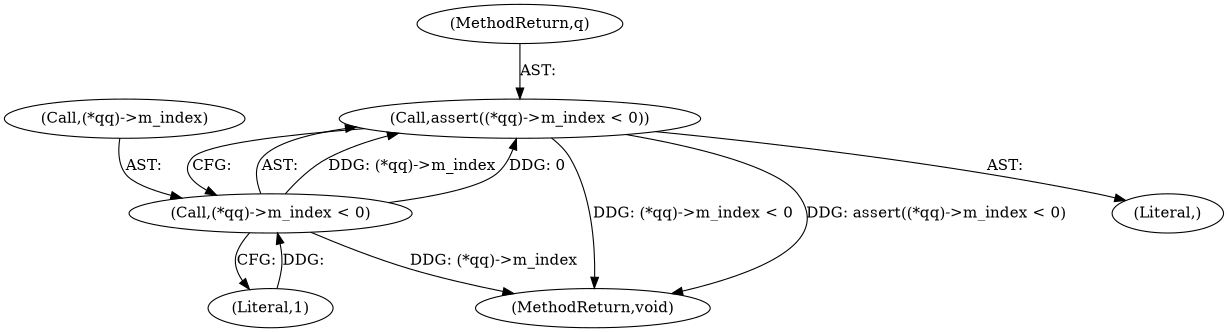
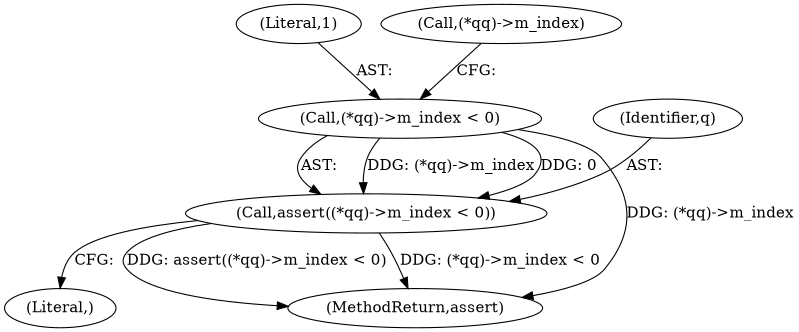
node "(MethodReturn,q)": label "(MethodReturn,q)" -> "(Identifier,q)"
edge "(Call,assert((*qq)->m_index < 0))" -> "(Call,(*qq)->m_index < 0)": removed, label "CFG:"
edge "(Call,(*qq)->m_index)" -> "(Call,(*qq)->m_index < 0)": label "AST: " -> "CFG: "
edge "(Call,assert((*qq)->m_index < 0))" -> "(Literal,)": label "AST: " -> "CFG: "
edge "(Call,(*qq)->m_index < 0)" -> "(Literal,1)": removed, label "CFG:"
edge "(Literal,1)" -> "(Call,(*qq)->m_index < 0)": label "DDG: " -> "AST: "
node "(MethodReturn,void)": label "(MethodReturn,void)" -> "(MethodReturn,assert)"
